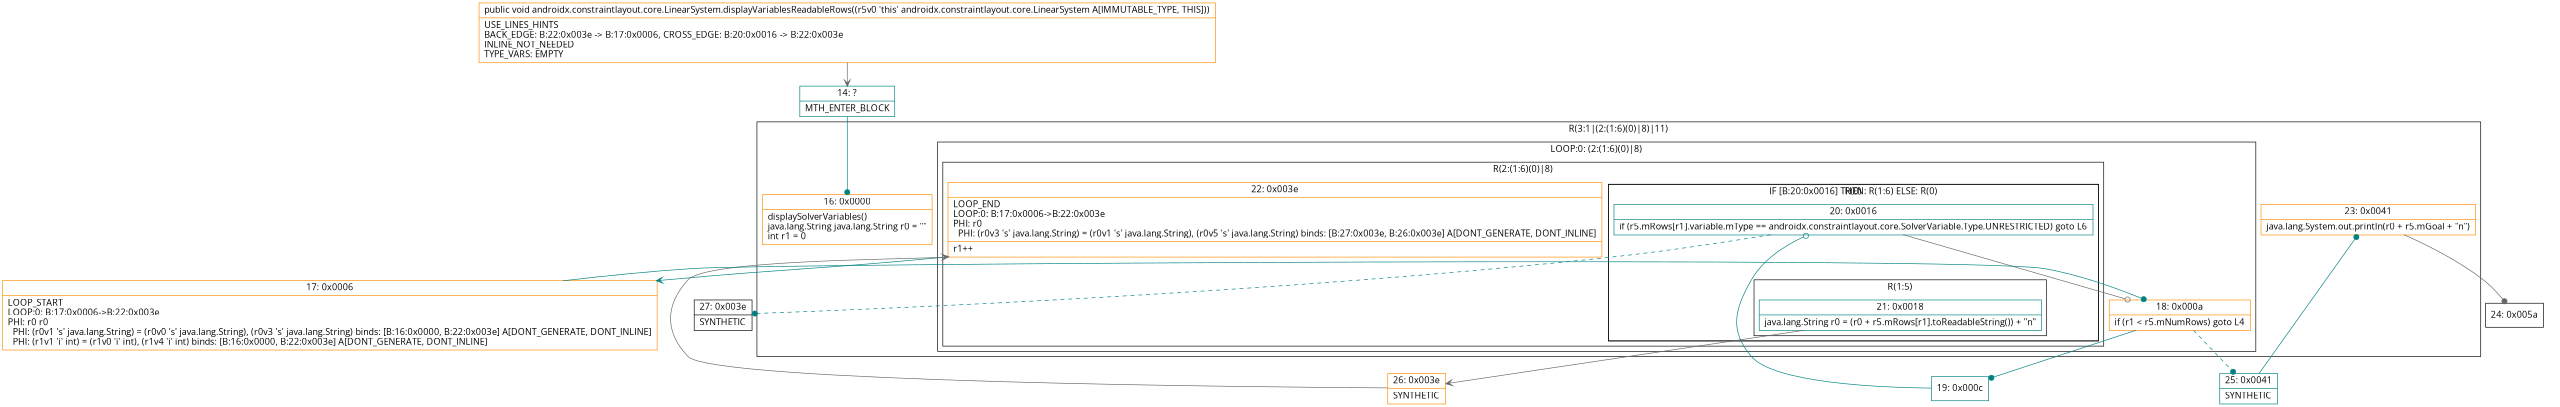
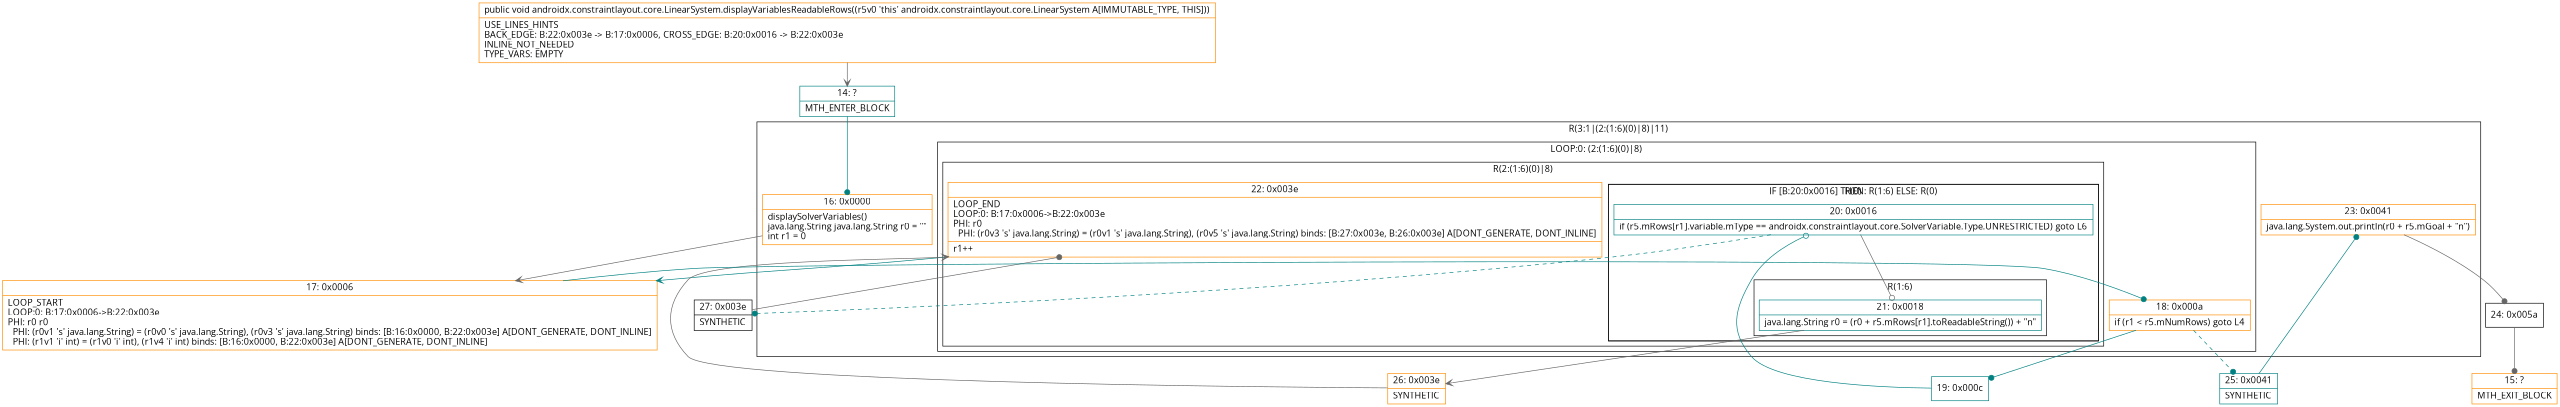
edge "16: 0x0000" -> "17: 0x0006": added
edge "20: 0x0016" -> "18: 0x000a": now "20: 0x0016" -> "21: 0x0018"
edge "27: 0x003e" -> "22: 0x003e": added
cluster "R(1:5)": label "R(1:5)" -> "R(1:6)"
node "15: ?": added
